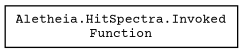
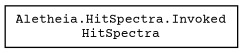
node "Aletheia.HitSpectra.Invoked Function": label "Aletheia.HitSpectra.Invoked Function" -> "Aletheia.HitSpectra.Invoked HitSpectra"
